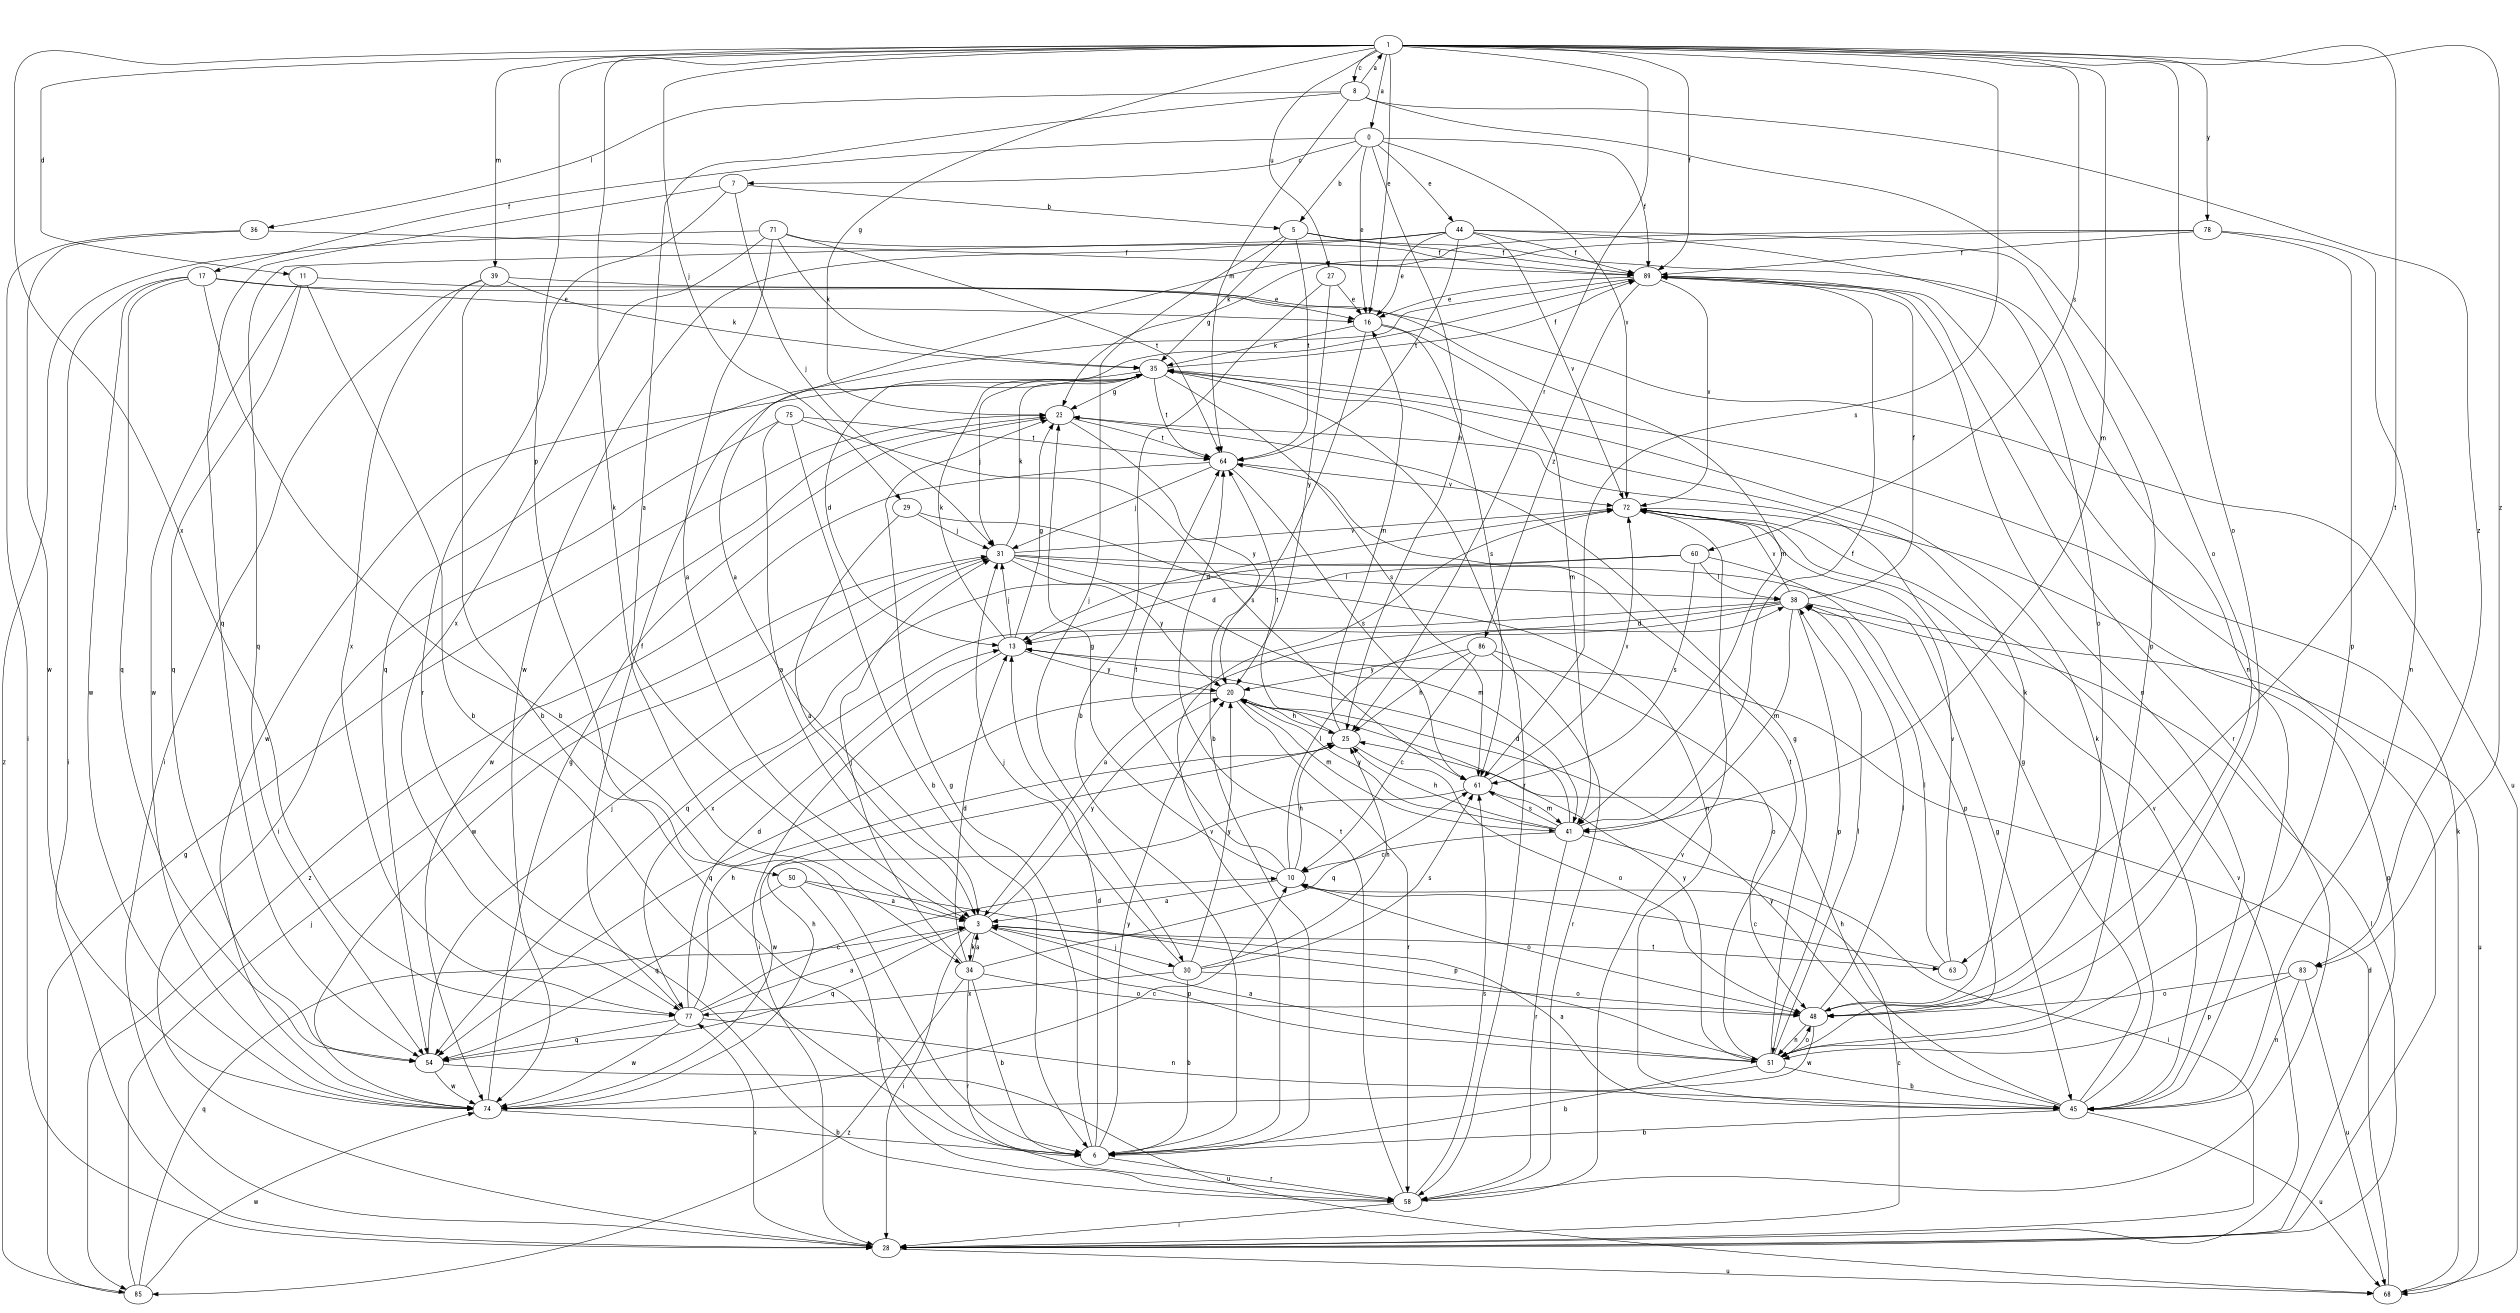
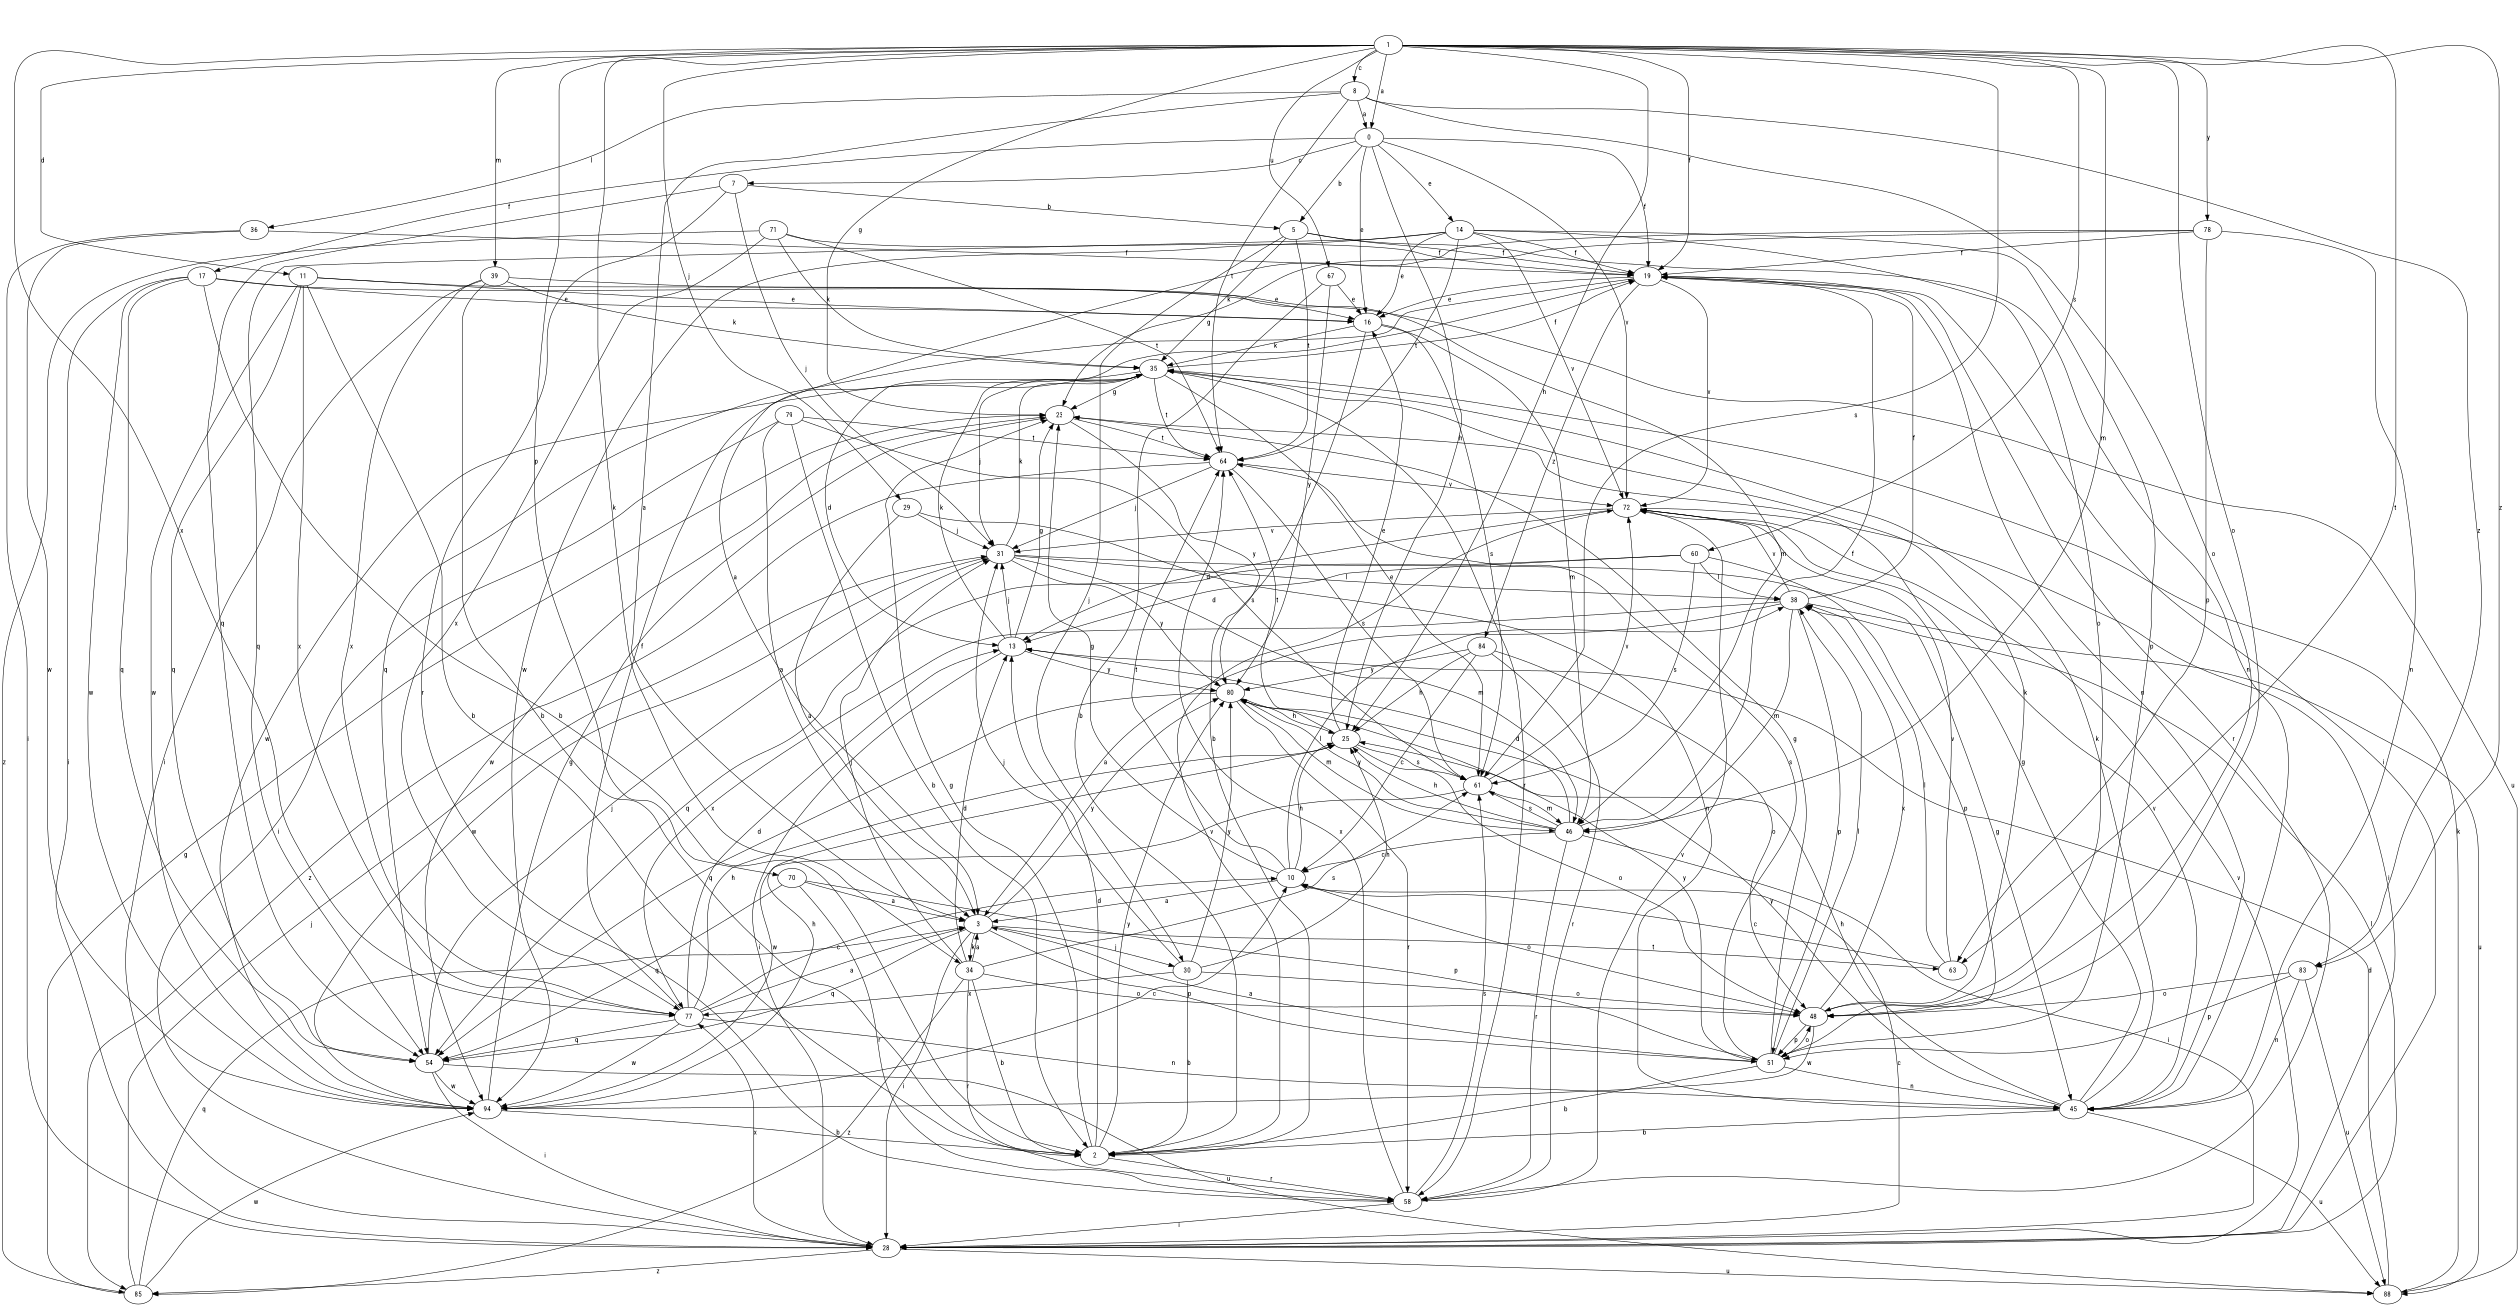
edge "8" -> "1": now "8" -> "0"
edge "1" -> "16": now "11" -> "16"
node "44": label "44" -> "14"
edge "8" -> "64": label "m" -> "t"
node "27": label "27" -> "67"
node "89": label "89" -> "19"
edge "1" -> "25": label "r" -> "h"
node "75": label "75" -> "79"
edge "31" -> "72": reversed
edge "25" -> "16": label "m" -> "e"
edge "35" -> "61": label "s" -> "e"
edge "71" -> "3": removed, label "a"
edge "38" -> "13": removed, label "d"
node "86": label "86" -> "84"
node "20": label "20" -> "80"
edge "11" -> "77": added, label "x"
edge "51" -> "64": label "t" -> "s"
edge "78" -> "51": now "78" -> "63"
edge "48" -> "38": label "l" -> "x"
edge "58" -> "64": label "t" -> "x"
node "41": label "41" -> "46"
node "50": label "50" -> "70"
edge "34" -> "61": label "q" -> "s"
edge "72" -> "28": label "p" -> "i"
edge "30" -> "61": now "25" -> "61"
edge "45" -> "3": removed, label "a"
edge "48" -> "51": label "n" -> "p"
edge "51" -> "45": label "b" -> "n"
node "74": label "74" -> "94"
node "6": label "6" -> "2"
edge "54" -> "28": added, label "i"
edge "28" -> "85": added, label "z"
node "68": label "68" -> "88"
